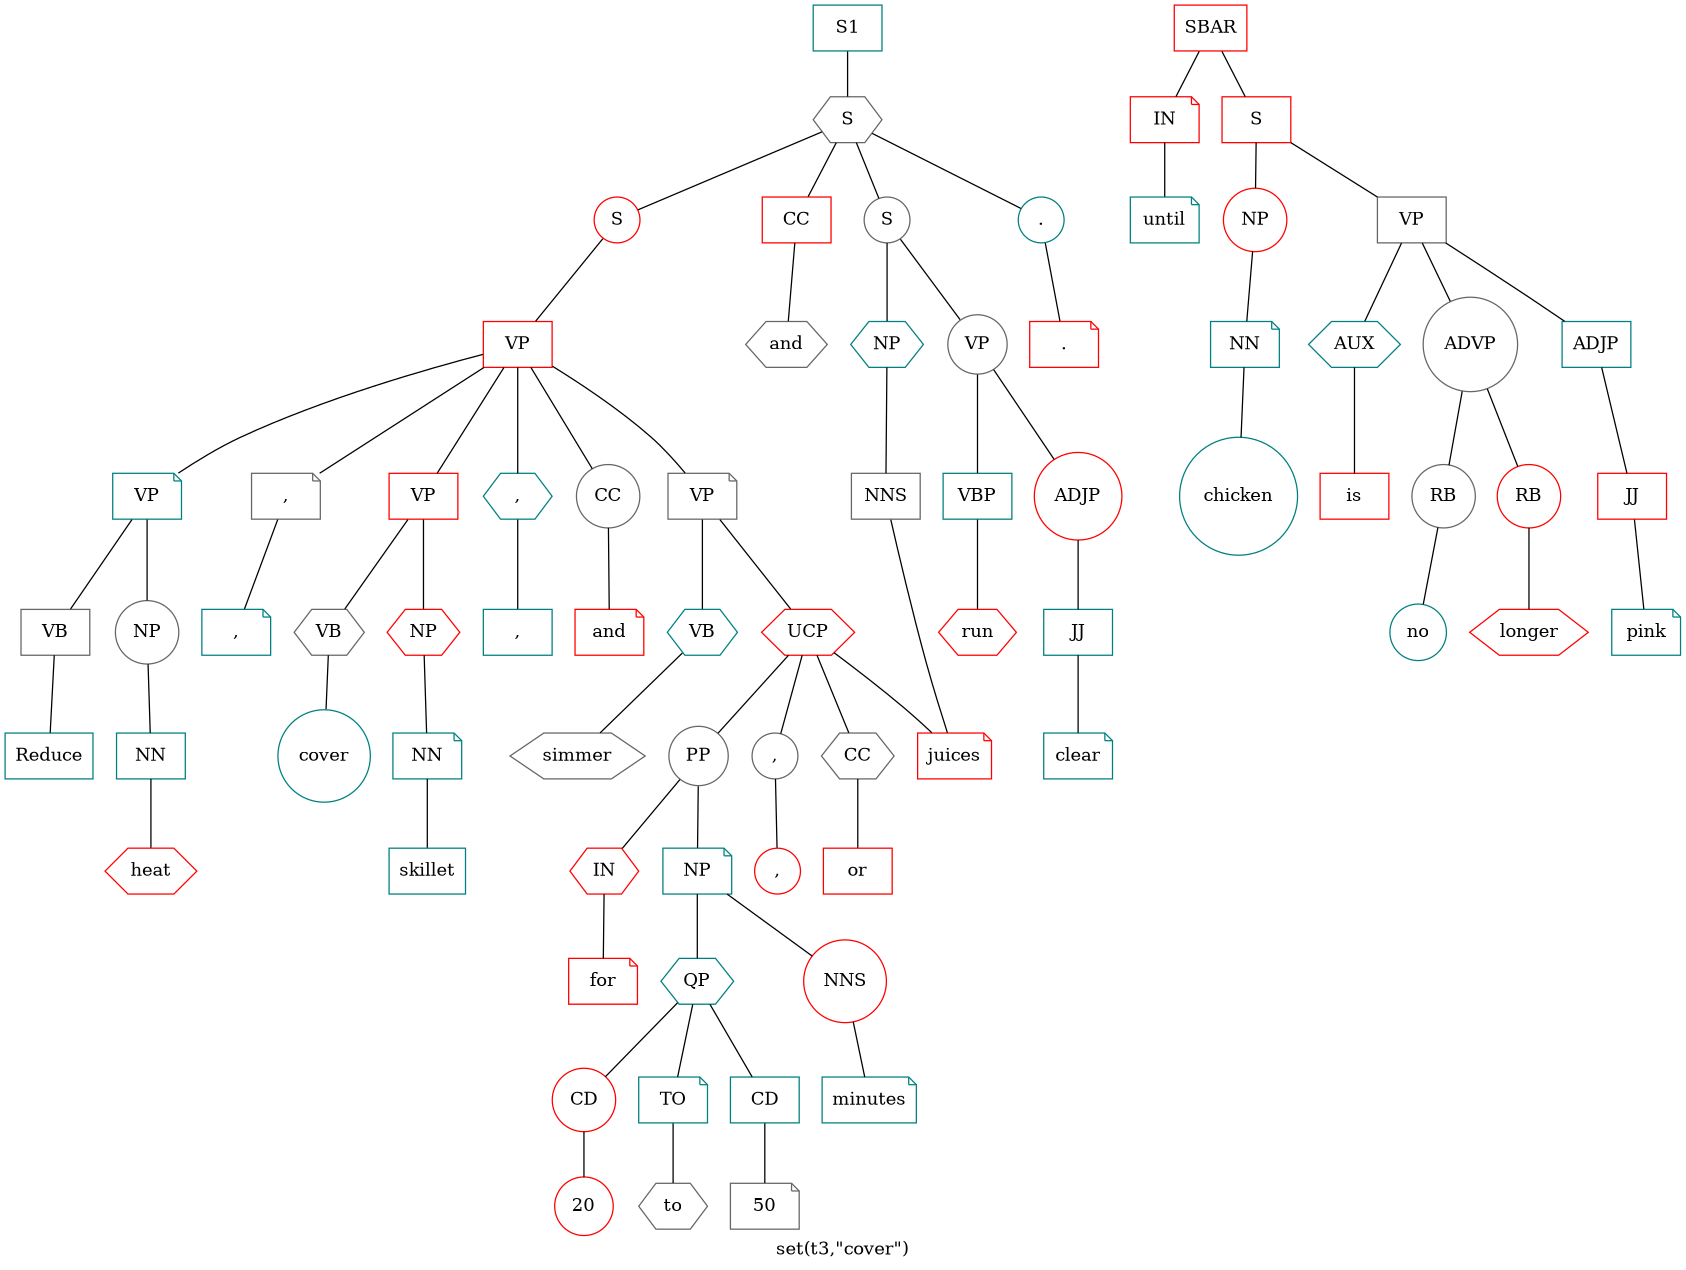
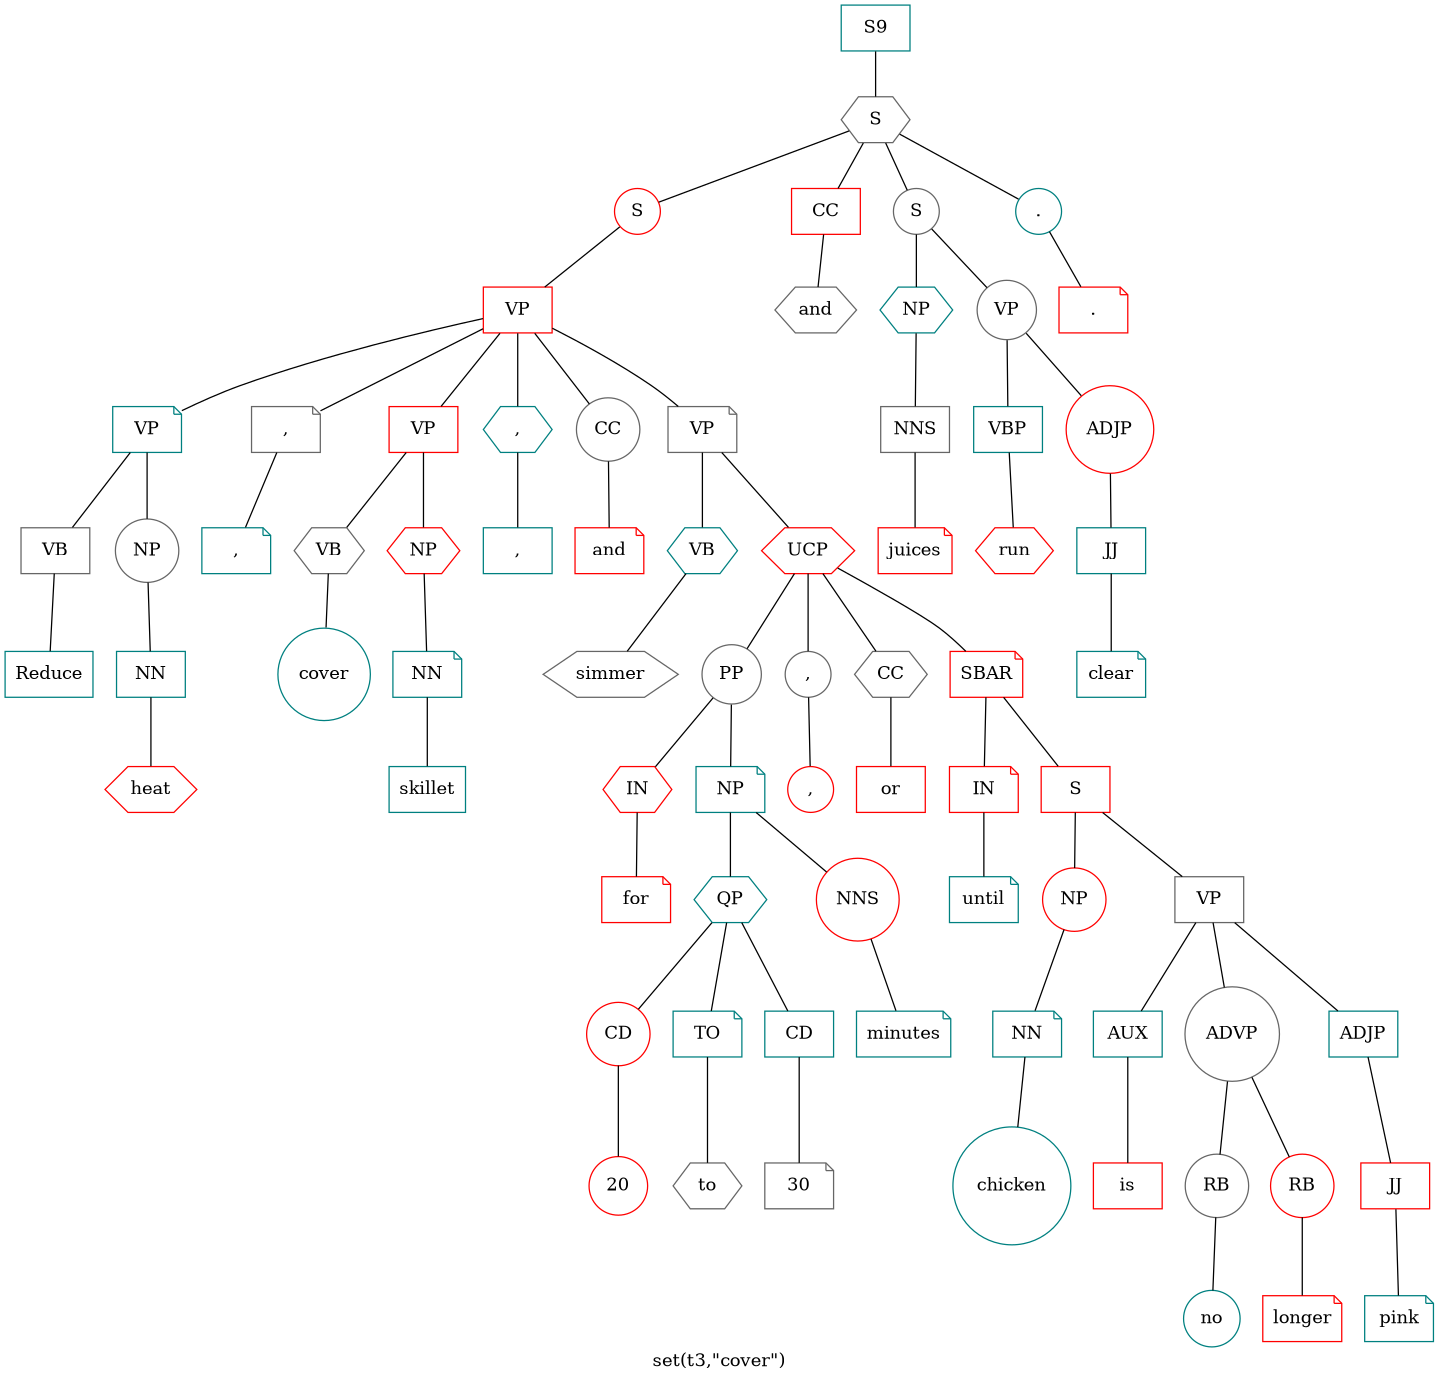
node "S1": label "S1" -> "S9"
node "SBAR": shape box -> note
node "AUX": shape hexagon -> box
node "longer": shape hexagon -> note
edge "UCP" -- "juices": now "UCP" -- "SBAR"
node "50": label "50" -> "30"
